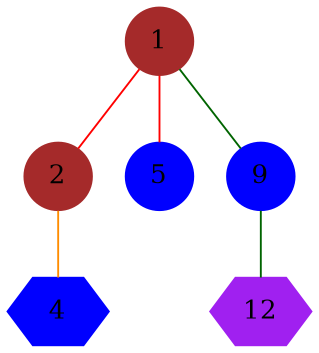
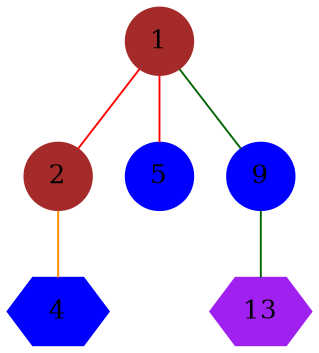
node "12": label "12" -> "13"
